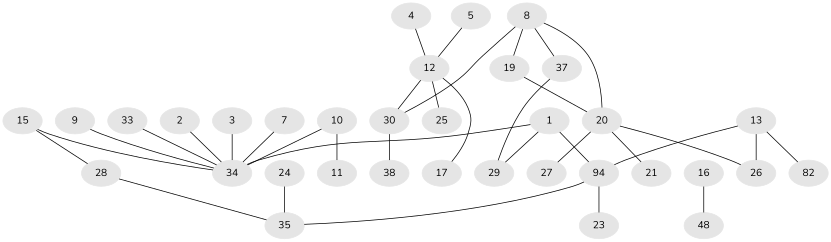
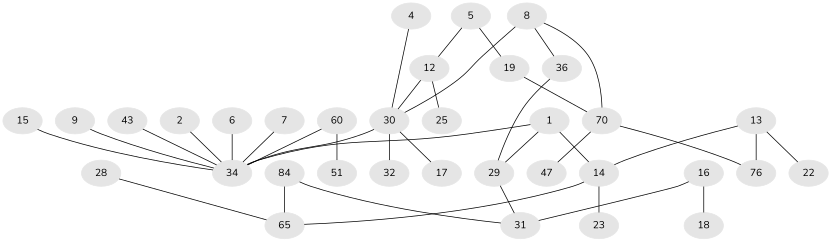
edge "4" -- "12": now "4" -- "30"
edge "8" -- "19": now "5" -- "19"
node "37": label "37" -> "36"
edge "12" -- "17": now "30" -- "17"
node "33": label "33" -> "43"
node "3": label "3" -> "6"
node "10": label "10" -> "60"
node "20": label "20" -> "70"
edge "15" -- "28": removed
edge "30" -- "34": added
node "24": label "24" -> "84"
node "11": label "11" -> "51"
node "38": label "38" -> "32"
node "27": label "27" -> "47"
node "94": label "94" -> "14"
node "21": removed
node "26": label "26" -> "76"
node "82": label "82" -> "22"
node "35": label "35" -> "65"
node "31": added
node "48": label "48" -> "18"
